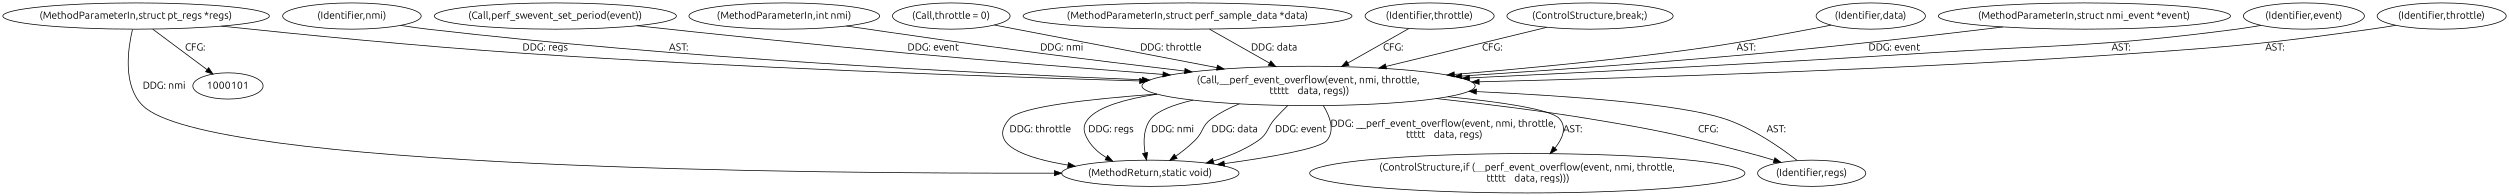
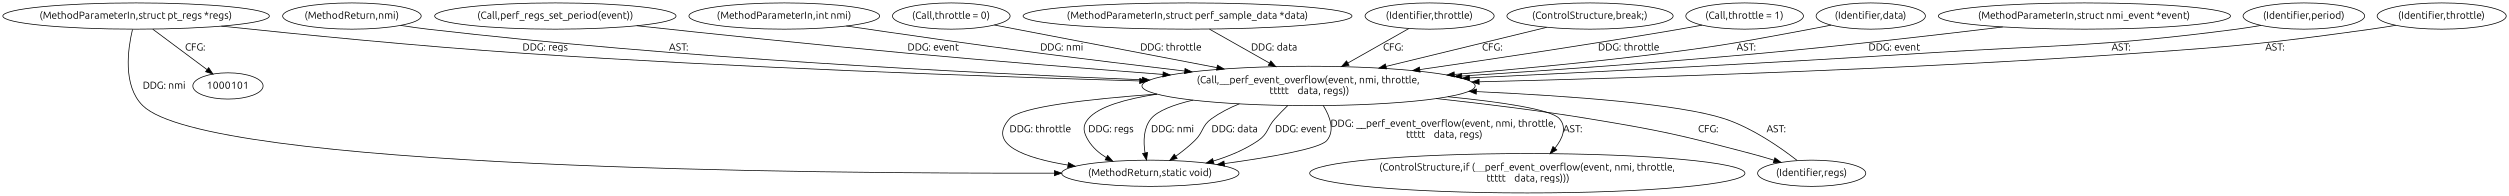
node "(Identifier,nmi)": label "(Identifier,nmi)" -> "(MethodReturn,nmi)"
node "(Call,perf_swevent_set_period(event))": label "(Call,perf_swevent_set_period(event))" -> "(Call,perf_regs_set_period(event))"
node "(Call,throttle = 1)": added
node "(Identifier,event)": label "(Identifier,event)" -> "(Identifier,period)"
